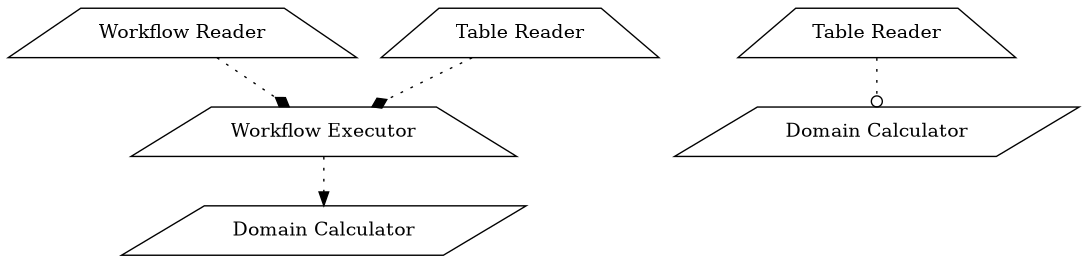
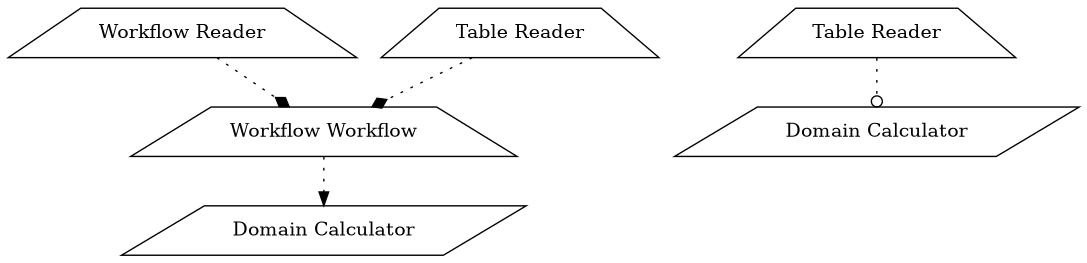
node "Workflow Executor": label "Workflow Executor" -> "Workflow Workflow"
